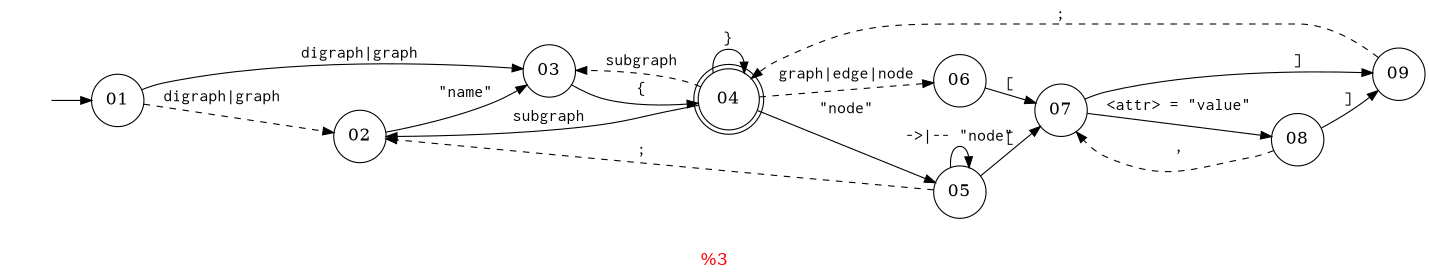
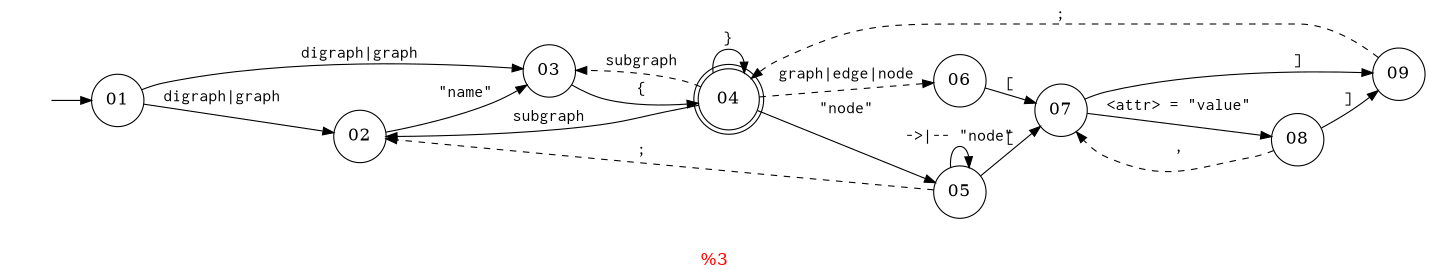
edge "01" -> "02": style dashed -> solid
